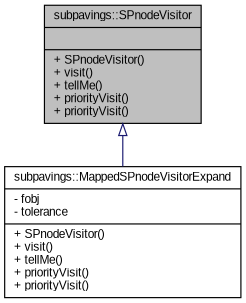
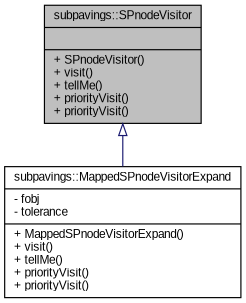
node "subpavings::MappedSPnodeVisitorExpand": text "+ SPnodeVisitor()" -> "+ MappedSPnodeVisitorExpand()"
